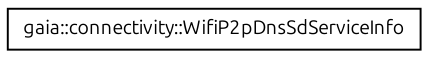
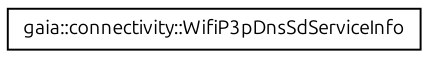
node "gaia::connectivity::WifiP2pDnsSdServiceInfo": label "gaia::connectivity::WifiP2pDnsSdServiceInfo" -> "gaia::connectivity::WifiP3pDnsSdServiceInfo"
